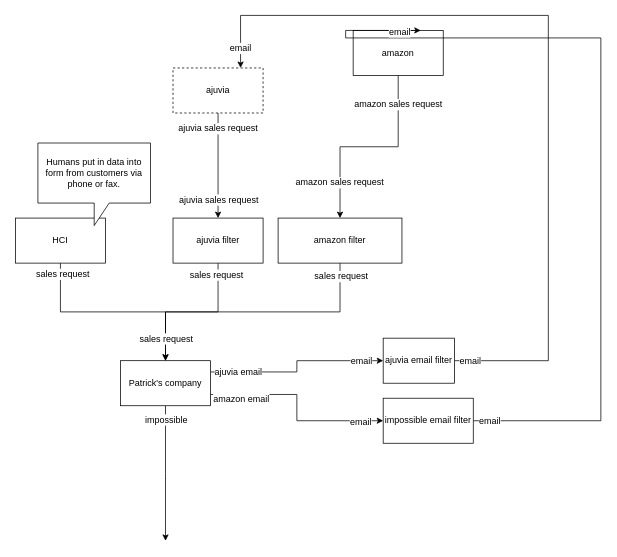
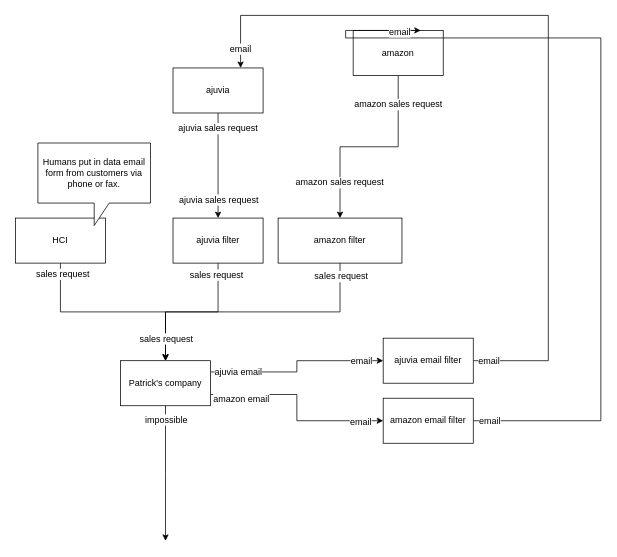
node "ajuvia": style dashed -> solid
node "Humans put in data into form from customers via phone or fax.": label "Humans put in data into form from customers via phone or fax." -> "Humans put in data email form from customers via phone or fax."
edge "ajuvia filter" -- "Patrick's company": arrowhead none -> classic
node "ajuvia email filter": size 71x45 -> 90x45
node "impossible email filter": label "impossible email filter" -> "amazon email filter"
